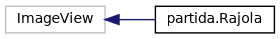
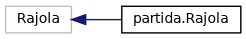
node "ImageView": label "ImageView" -> "Rajola"
